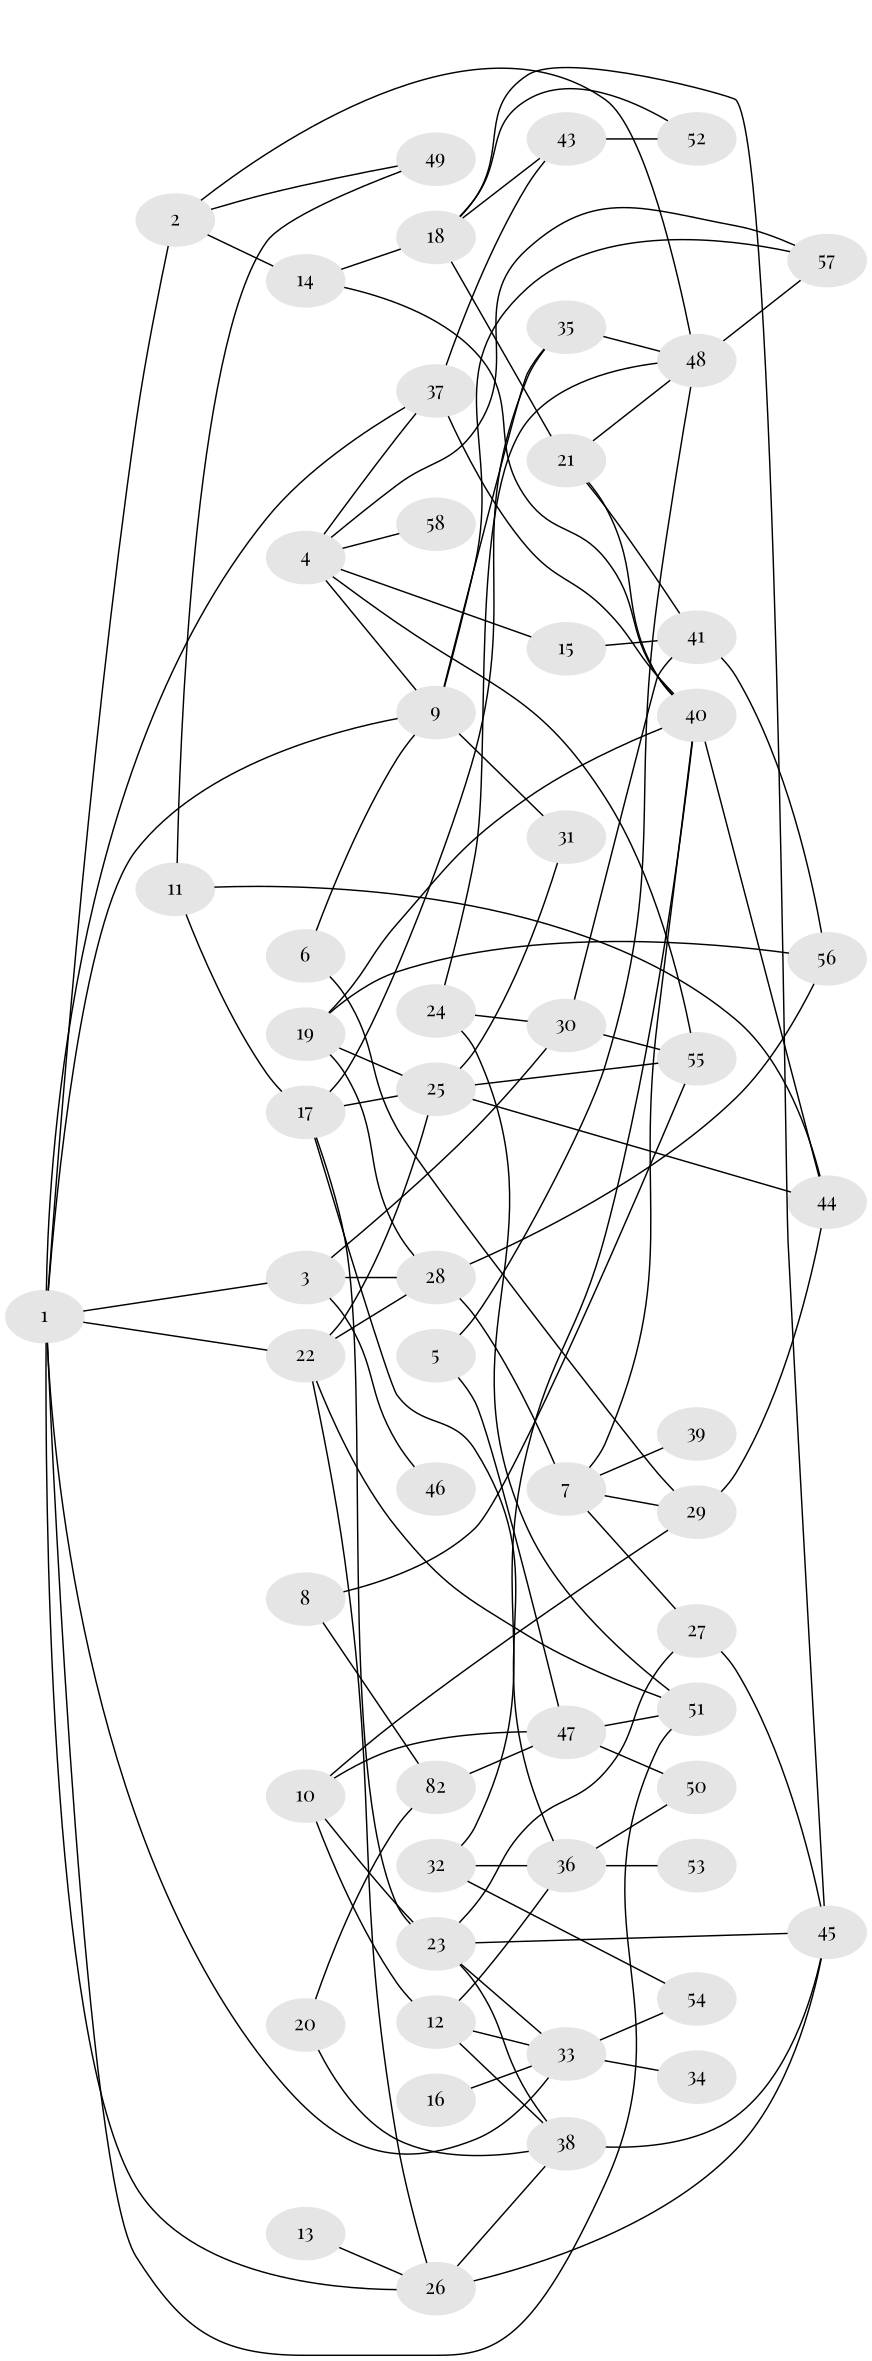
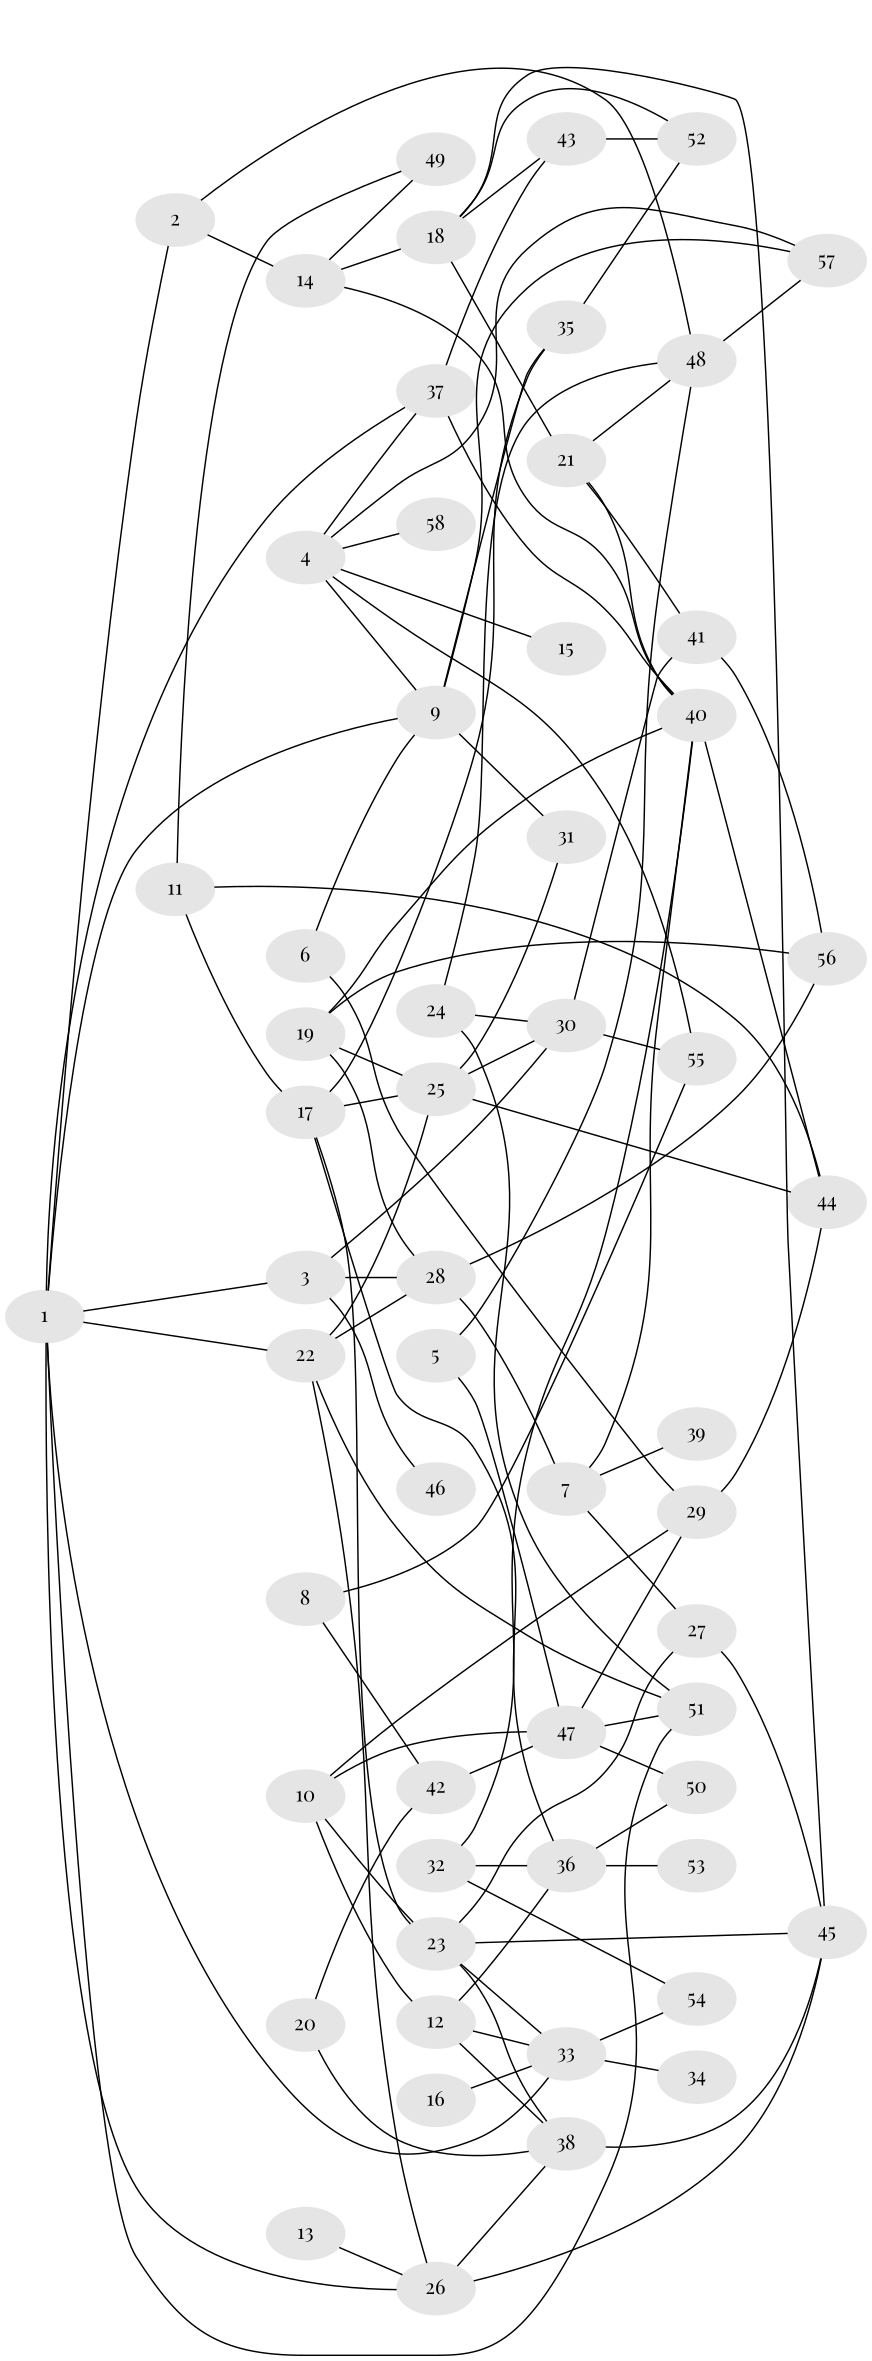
edge "49" -- "2": now "49" -- "14"
edge "35" -- "48": now "35" -- "52"
edge "41" -- "15": removed
edge "55" -- "25": now "30" -- "25"
edge "7" -- "29": now "47" -- "29"
node "82": label "82" -> "42"
